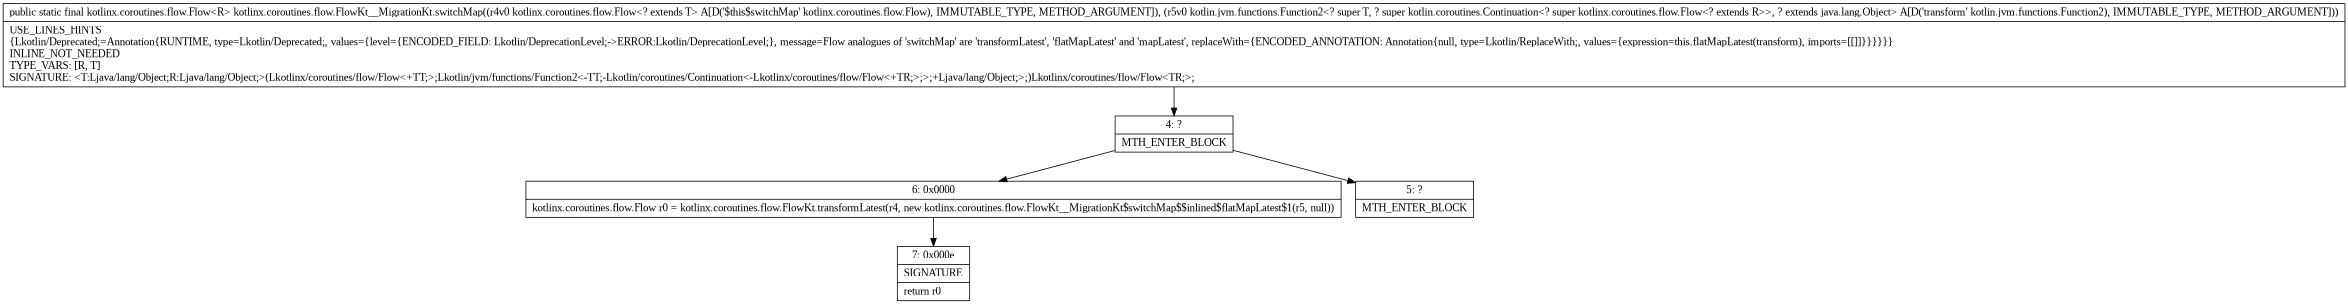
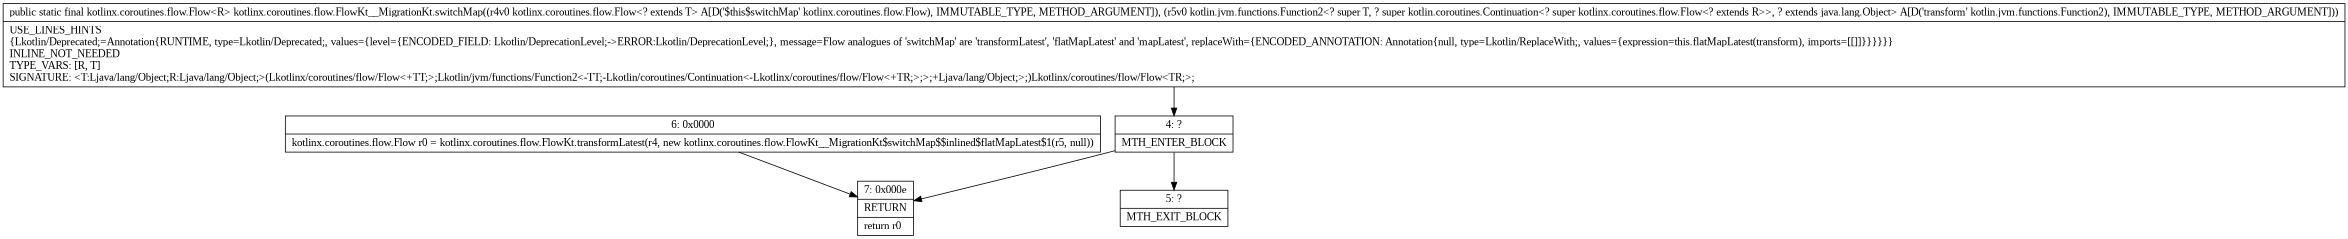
edge "4: ?" -> "6: 0x0000": now "4: ?" -> "7: 0x000e"
node "5: ?": text "MTH_ENTER_BLOCK" -> "MTH_EXIT_BLOCK"
node "7: 0x000e": text "SIGNATURE" -> "RETURN"
